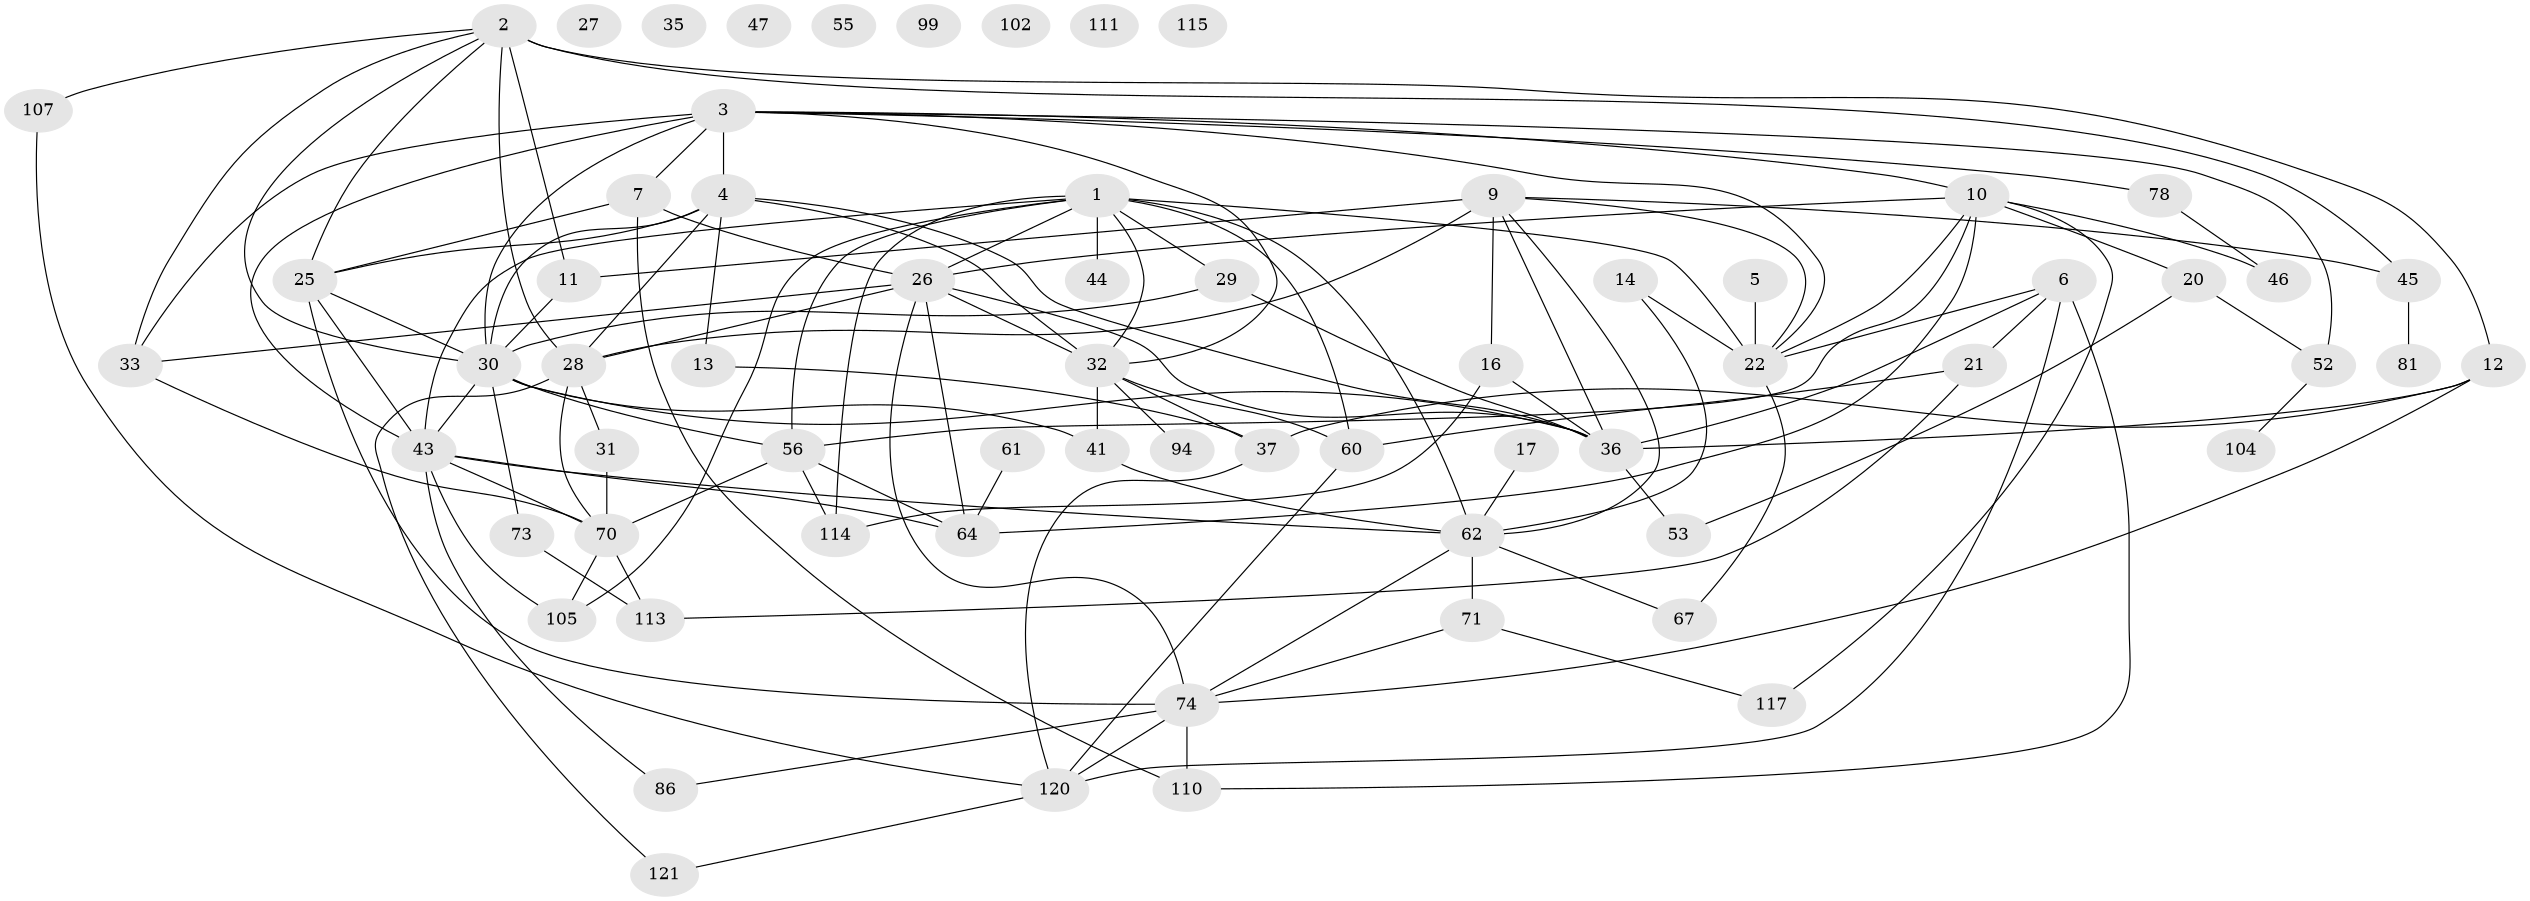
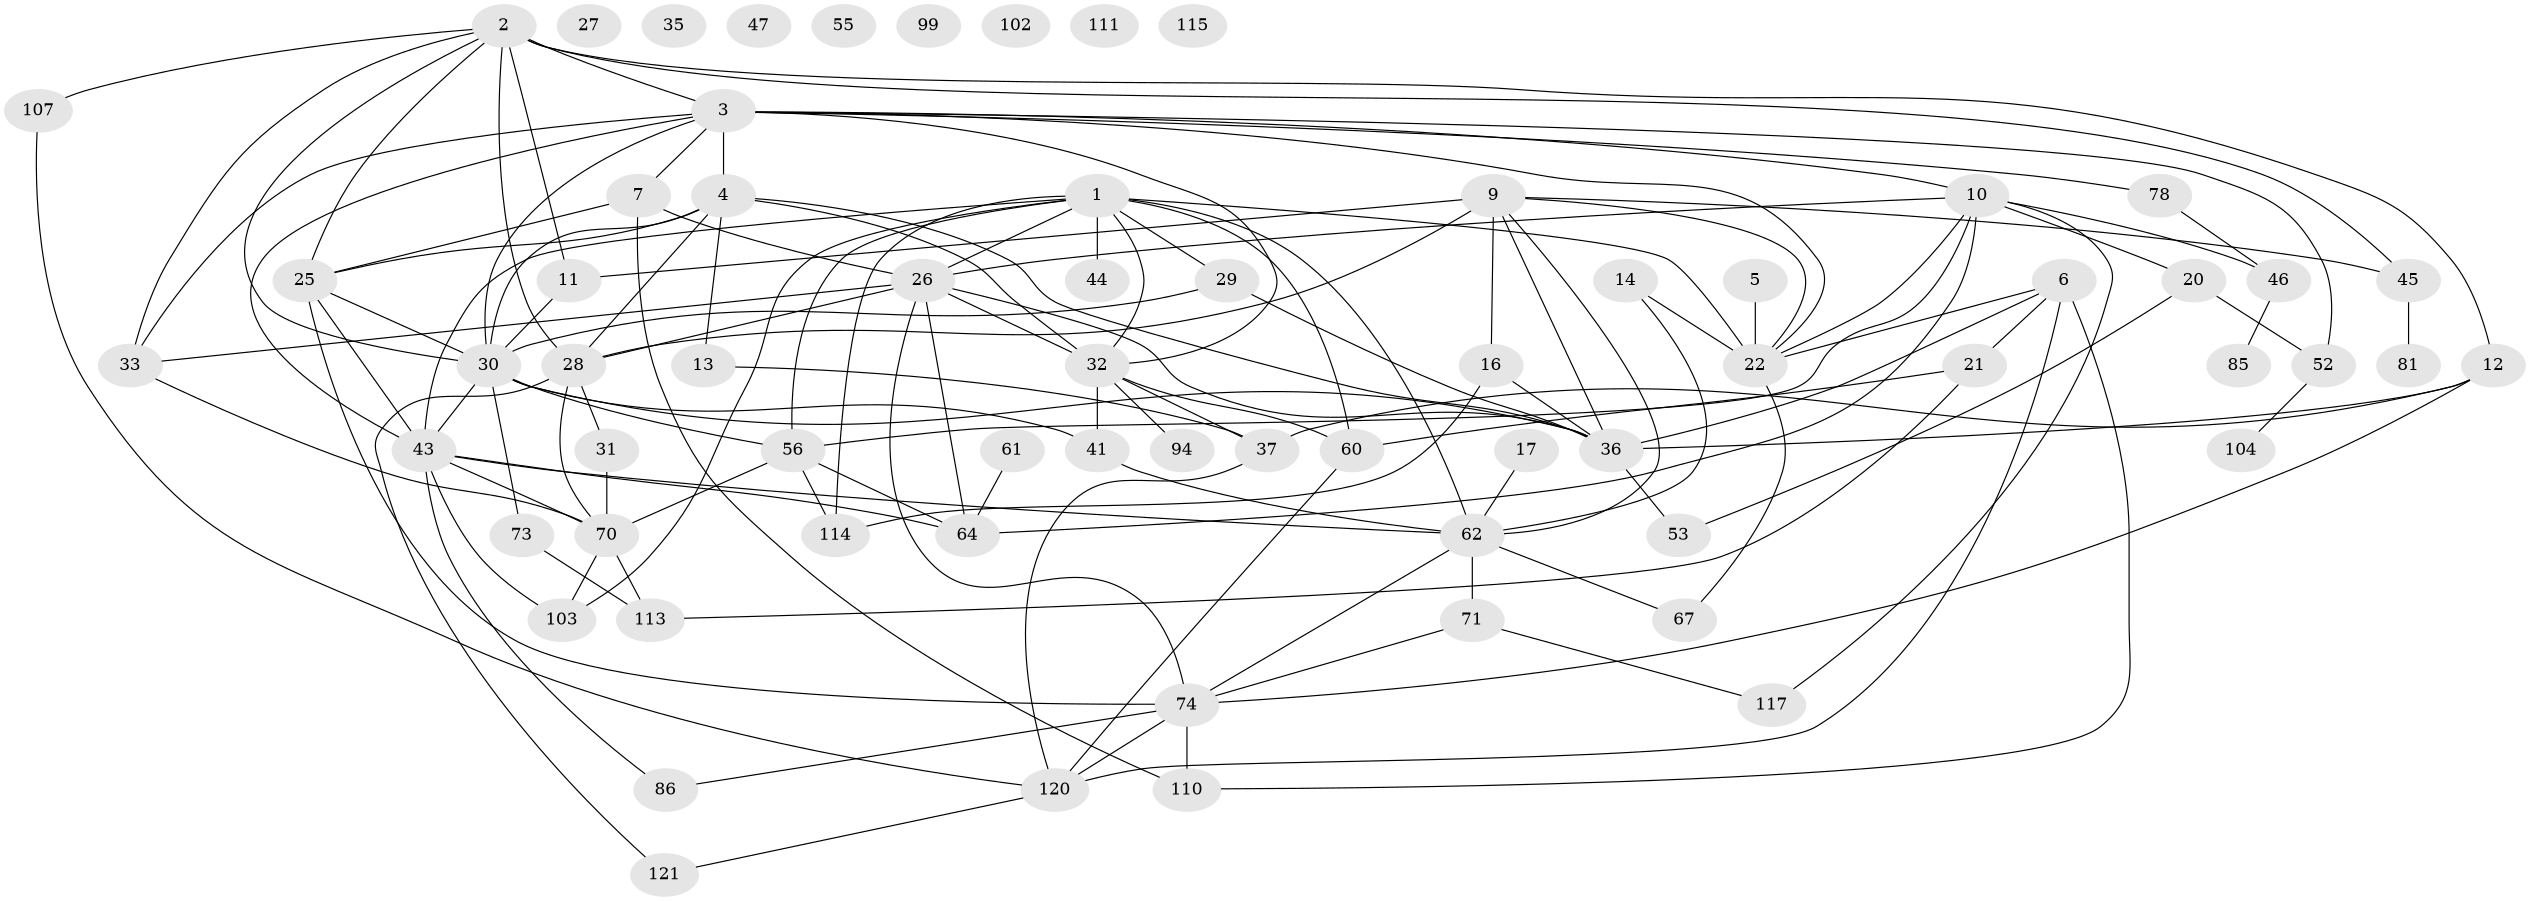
edge "2" -- "3": added
node "85": added
node "105": label "105" -> "103"
